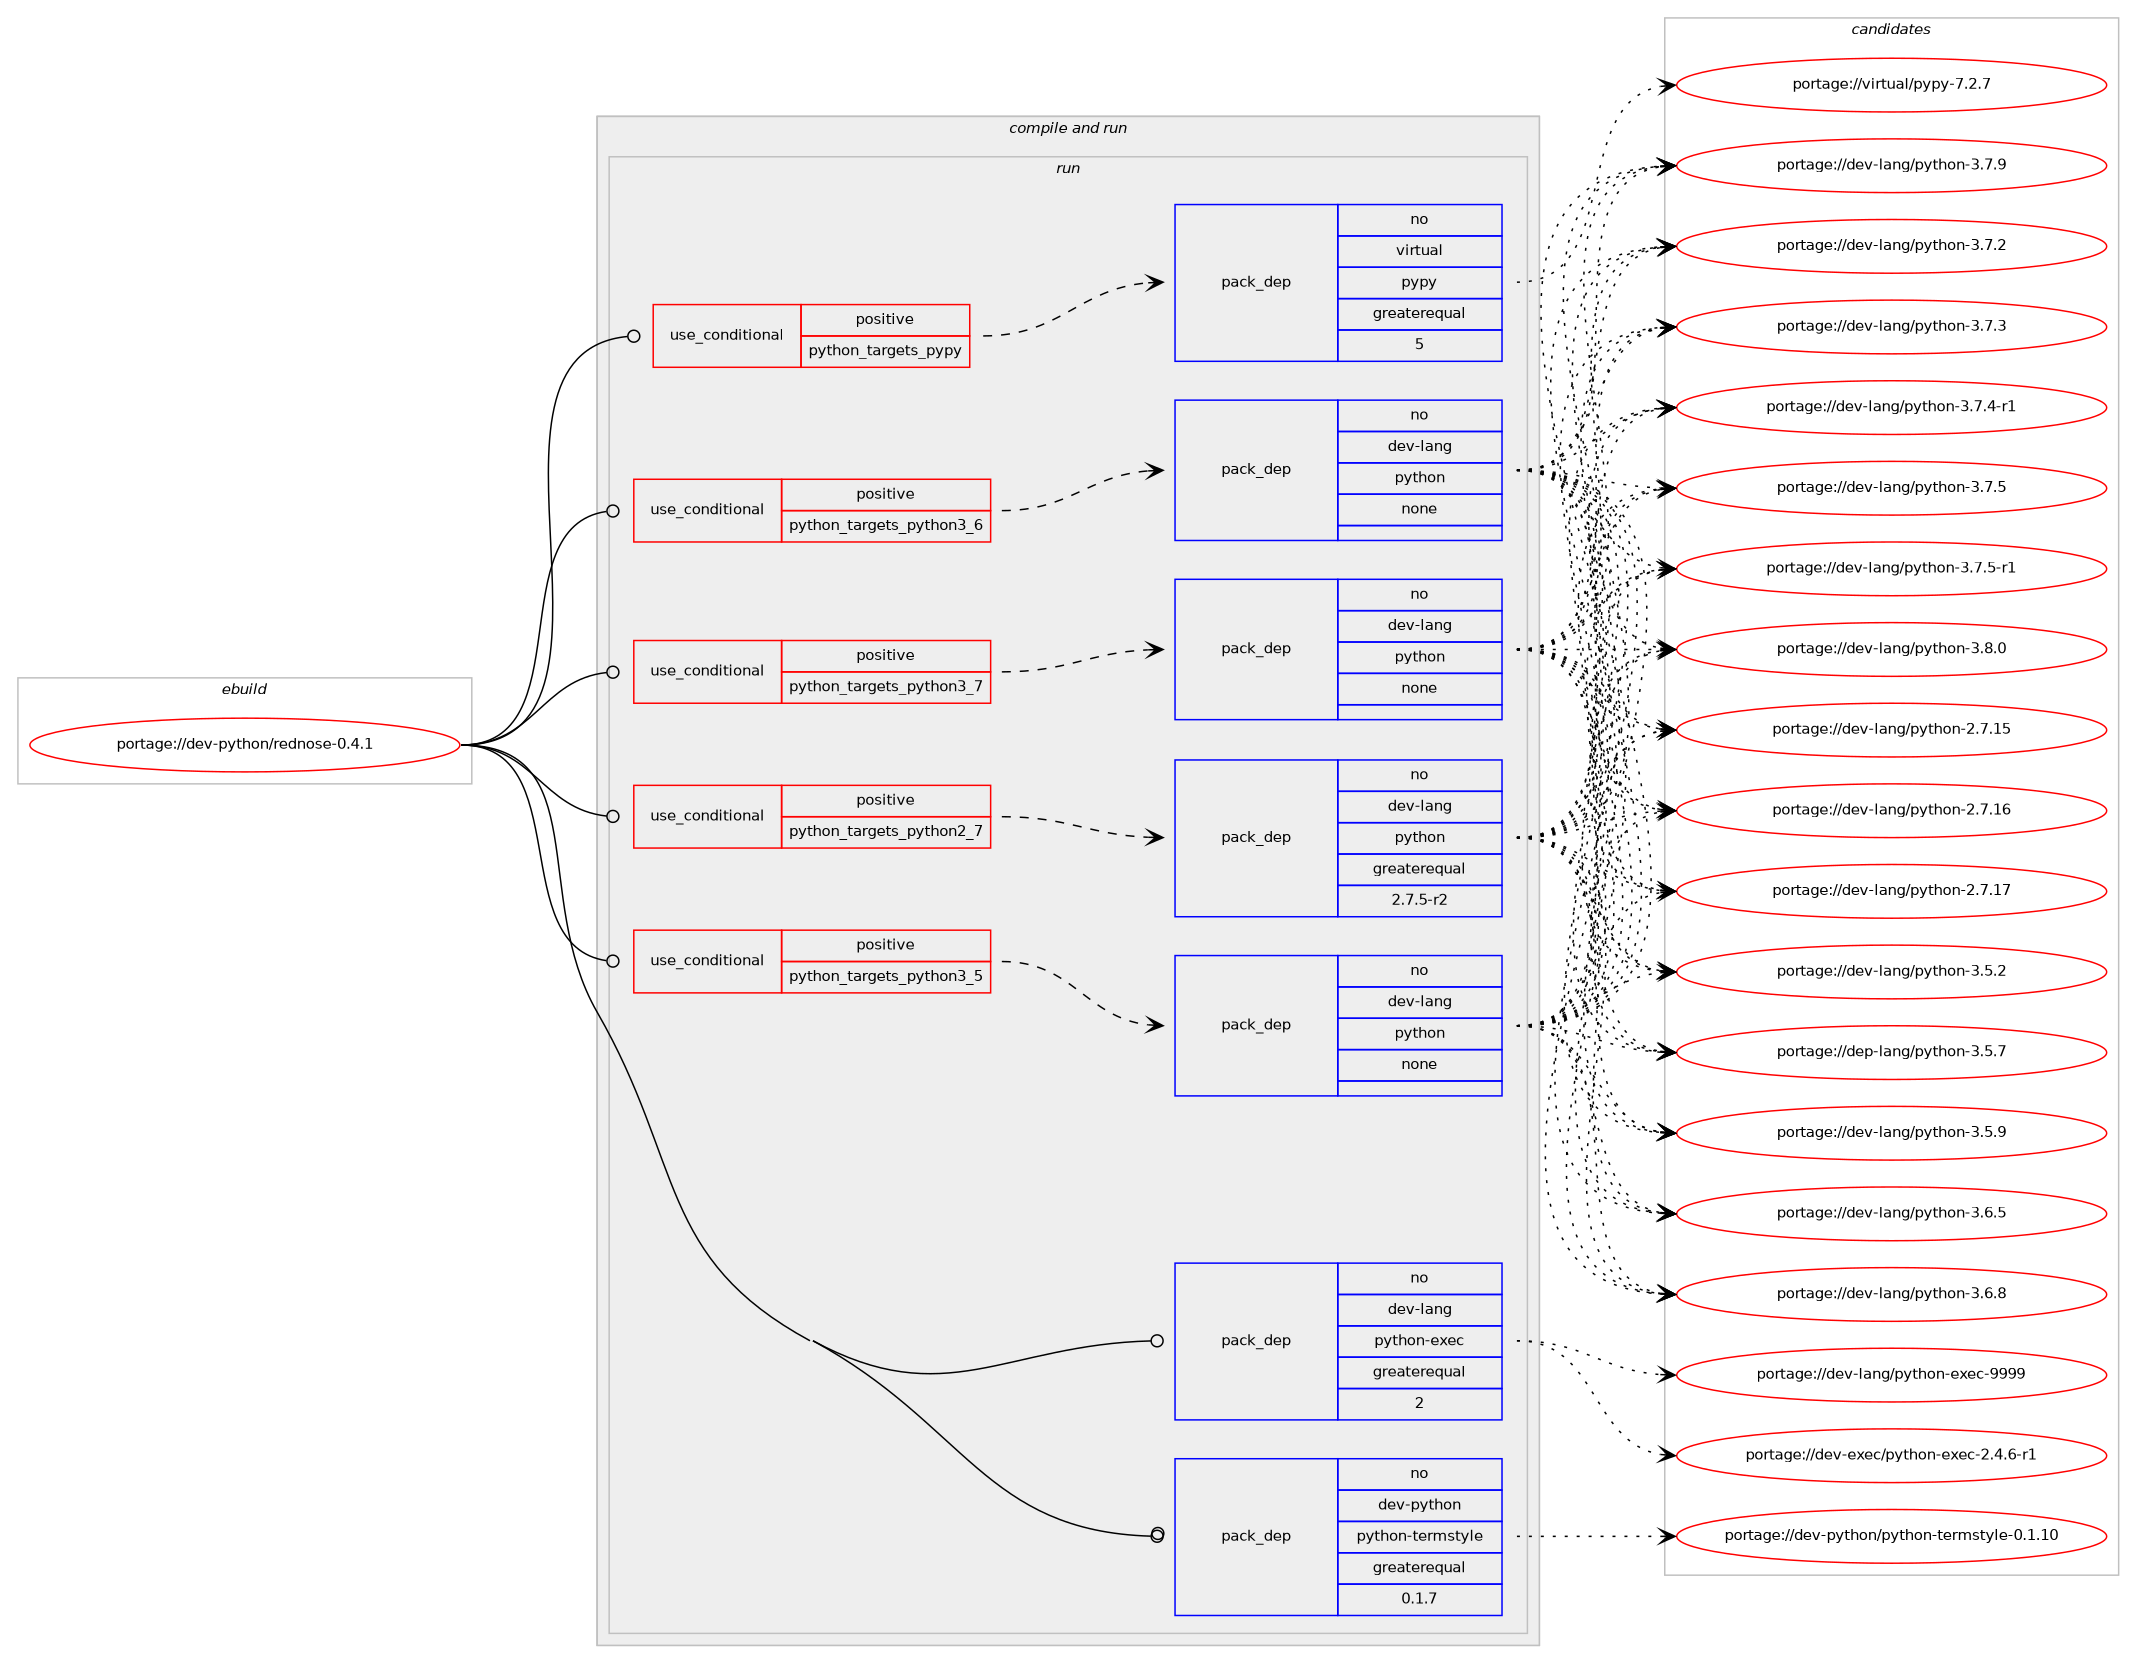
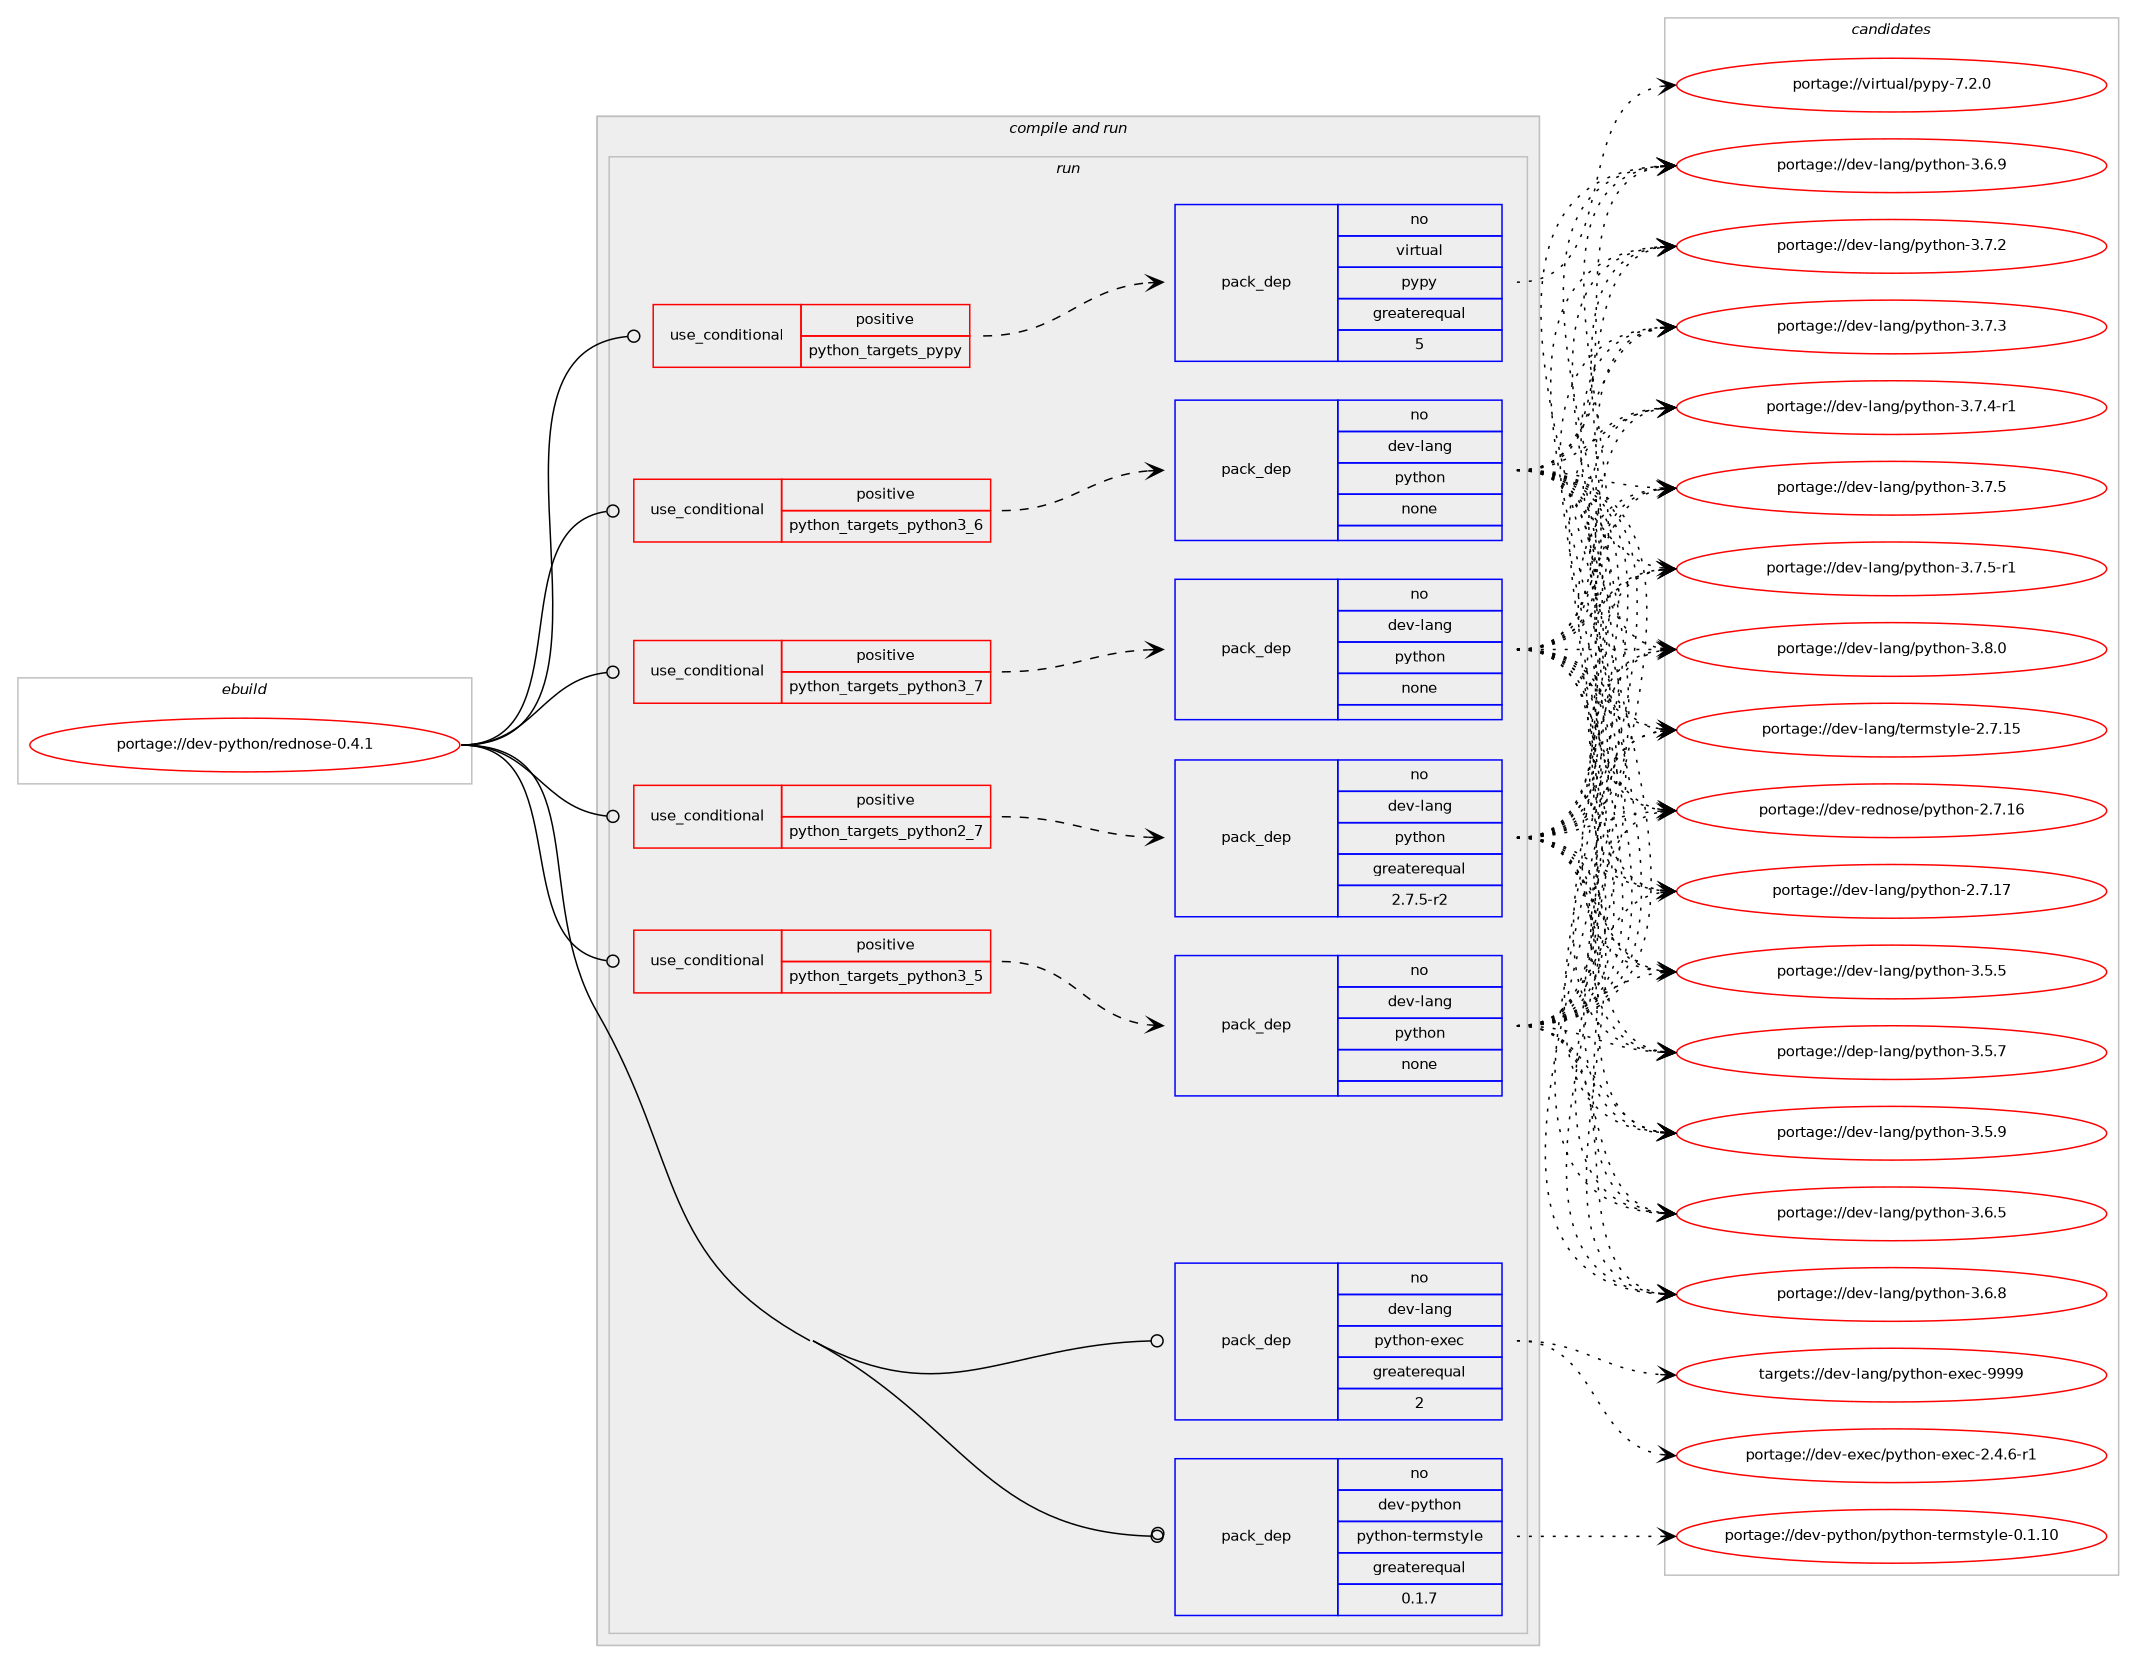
node "portage://virtual/pypy-7.2.7": label "portage://virtual/pypy-7.2.7" -> "portage://virtual/pypy-7.2.0"
node "portage://dev-lang/python-3.7.9": label "portage://dev-lang/python-3.7.9" -> "portage://dev-lang/python-3.6.9"
node "portage://dev-lang/python-2.7.15": label "portage://dev-lang/python-2.7.15" -> "portage://dev-lang/termstyle-2.7.15"
node "portage://dev-lang/python-2.7.16": label "portage://dev-lang/python-2.7.16" -> "portage://dev-rednose/python-2.7.16"
node "portage://dev-lang/python-3.5.2": label "portage://dev-lang/python-3.5.2" -> "portage://dev-lang/python-3.5.5"
node "portage://dev-lang/python-exec-9999": label "portage://dev-lang/python-exec-9999" -> "targets://dev-lang/python-exec-9999"
